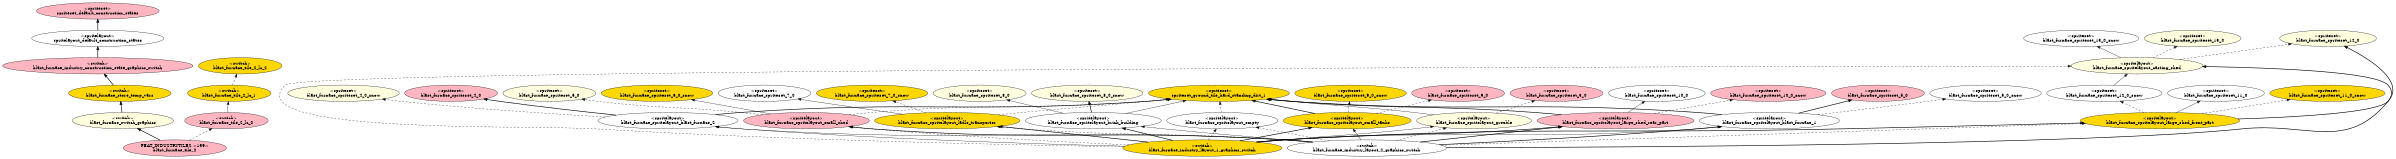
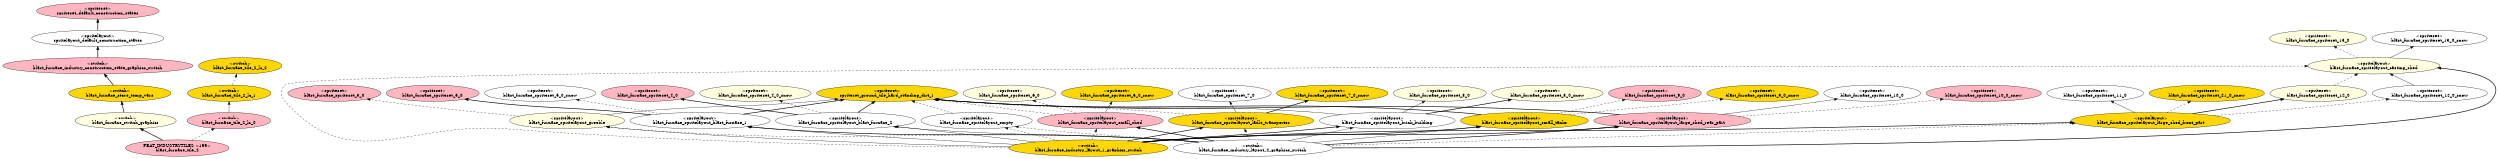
edge "<spritelayout> blast_furnace_spritelayout_casting_shed" -> "<spriteset> blast_furnace_spriteset_12_0": reversed
node "<spriteset> blast_furnace_spriteset_11_0_snow": label "<spriteset> blast_furnace_spriteset_11_0_snow" -> "<spriteset> blast_furnace_spriteset_21_0_snow"
edge "<spritelayout> blast_furnace_spritelayout_ladle_transporter" -> "<spriteset> blast_furnace_spriteset_7_0_snow": style dashed -> bold
